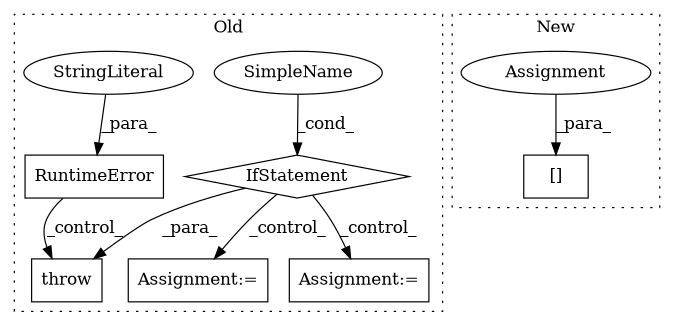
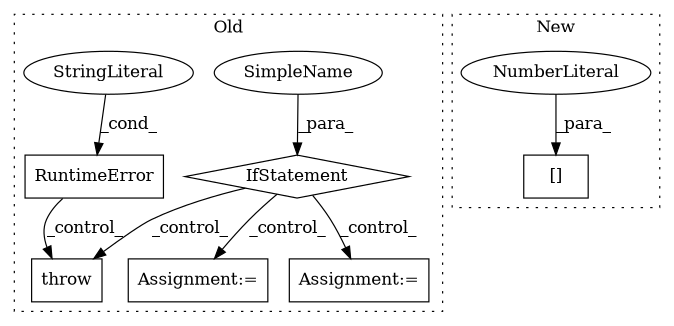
node "Assignment": label "Assignment" -> "NumberLiteral"
edge "StringLiteral" -> "RuntimeError": label "_para_" -> "_cond_"
edge "SimpleName" -> "IfStatement": label "_cond_" -> "_para_"
edge "IfStatement" -> "throw": label "_para_" -> "_control_"
